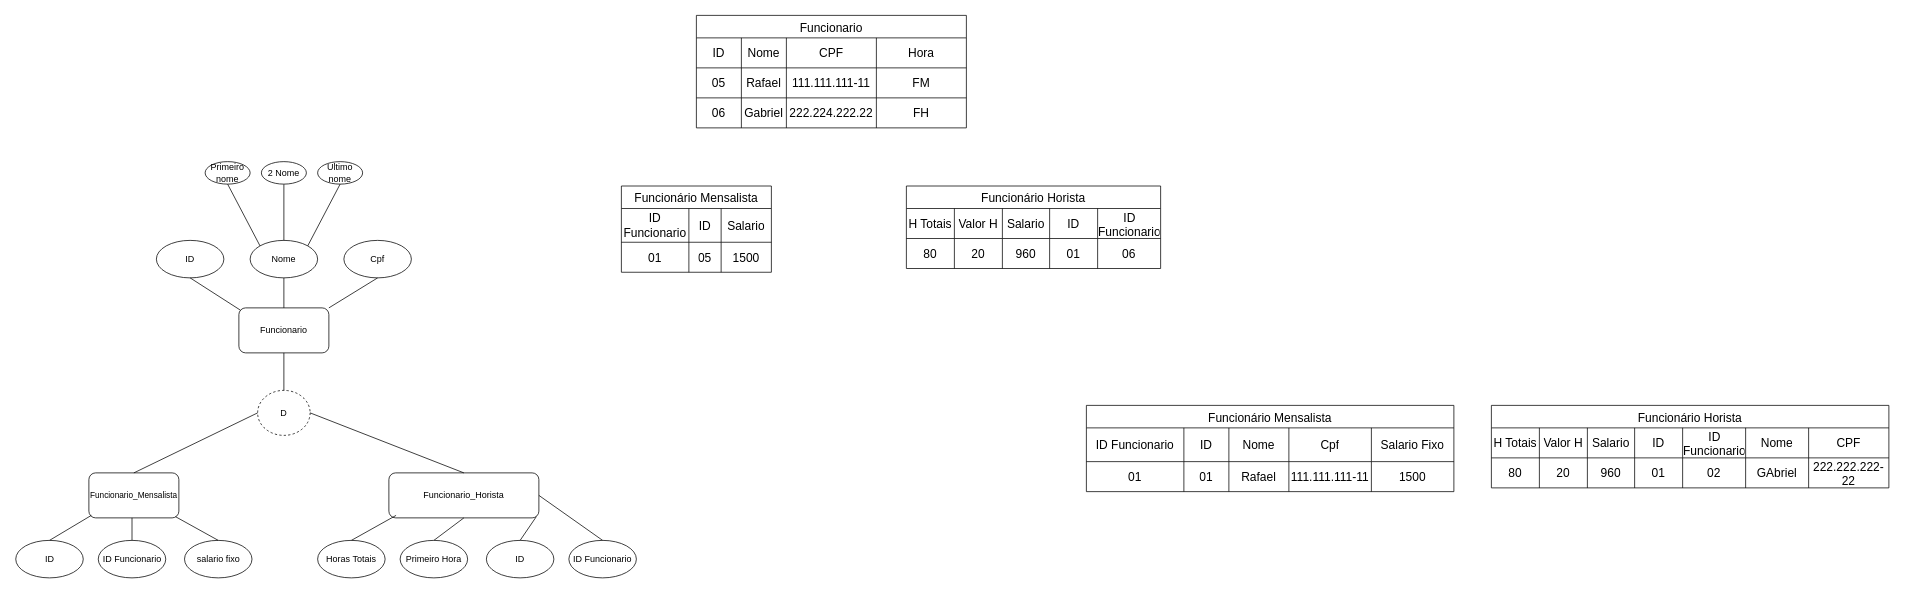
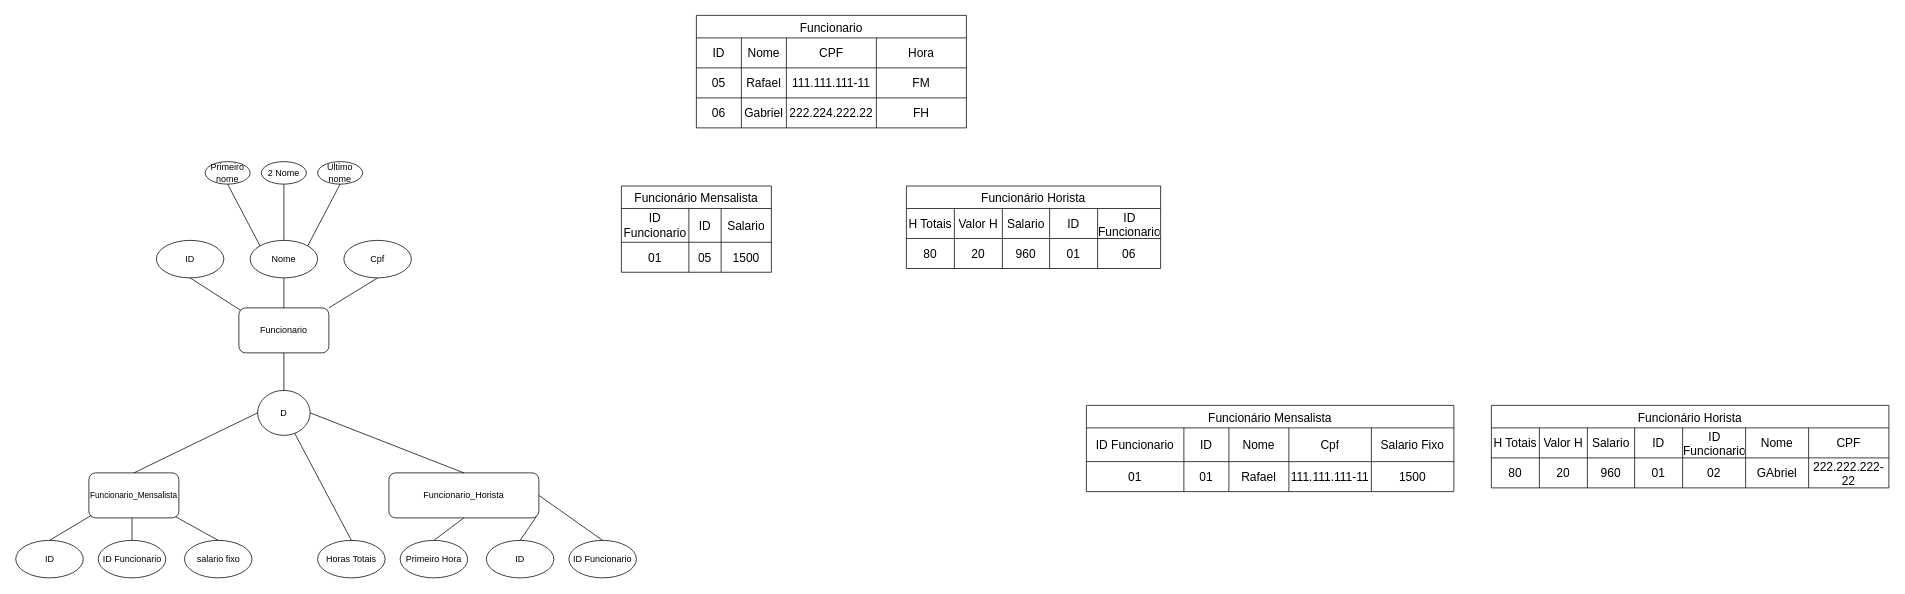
node "D": style dashed -> solid
edge "Funcionario_Horista" -- "Horas Totais": now "D" -- "Horas Totais"
